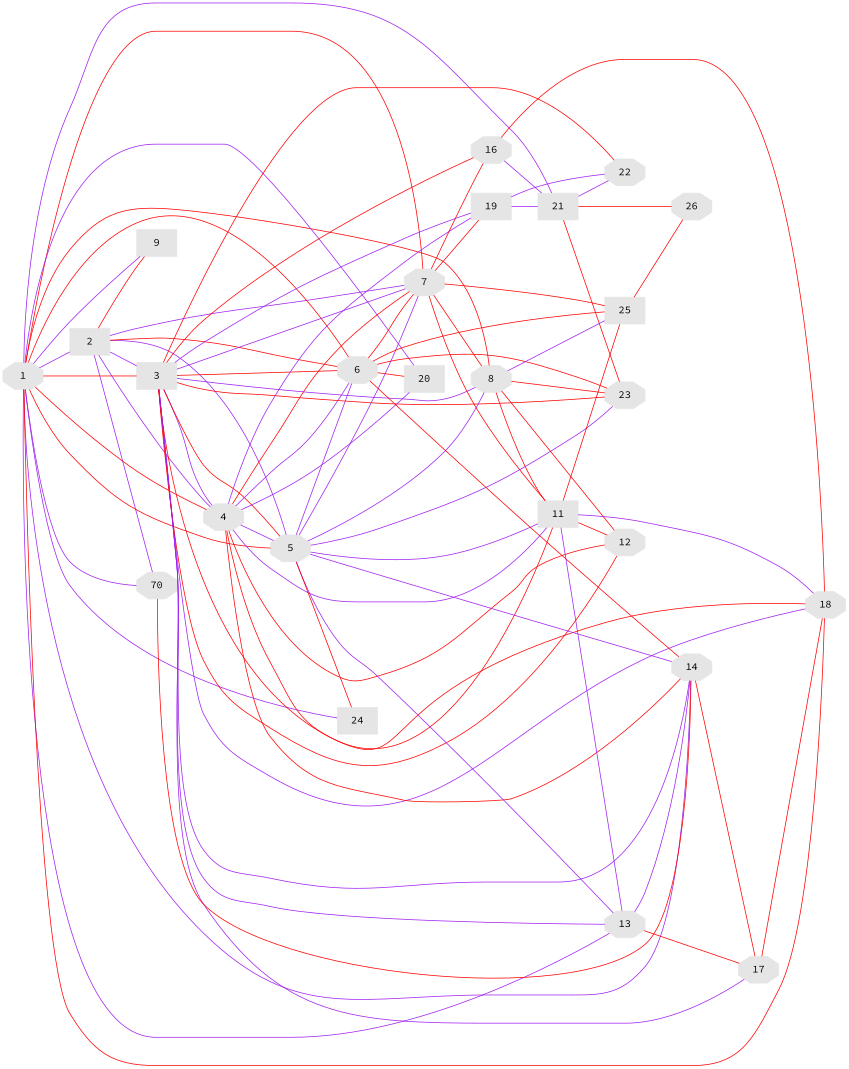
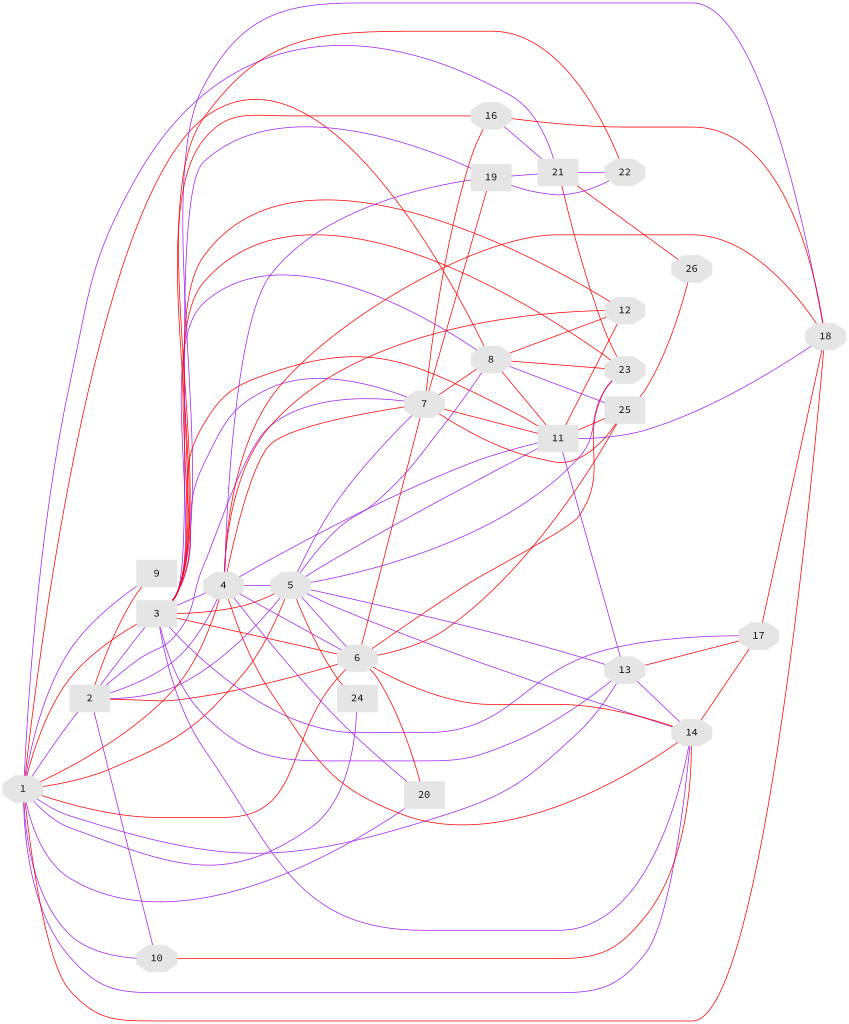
edge "7" -- "1": removed
node "70": label "70" -> "10"
